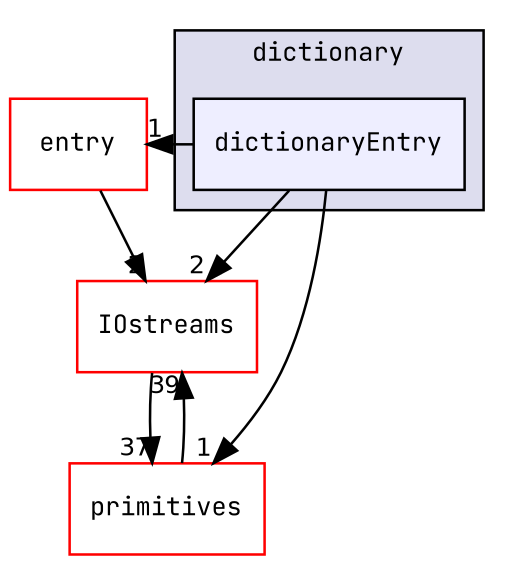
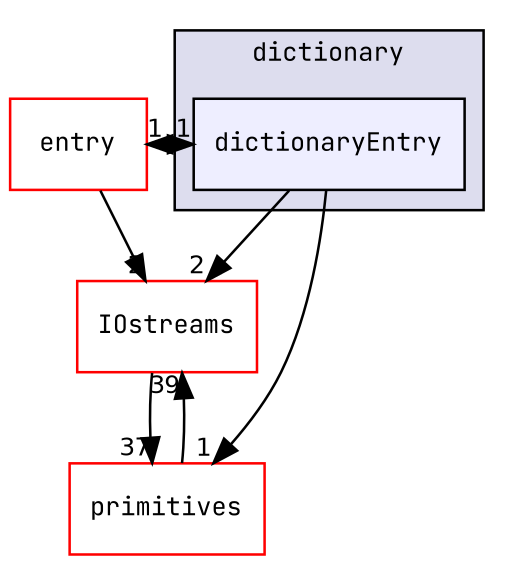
edge "entry" -> "dictionaryEntry": added
